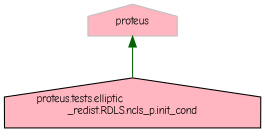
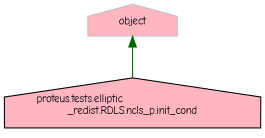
node "proteus": label "proteus" -> "object"
